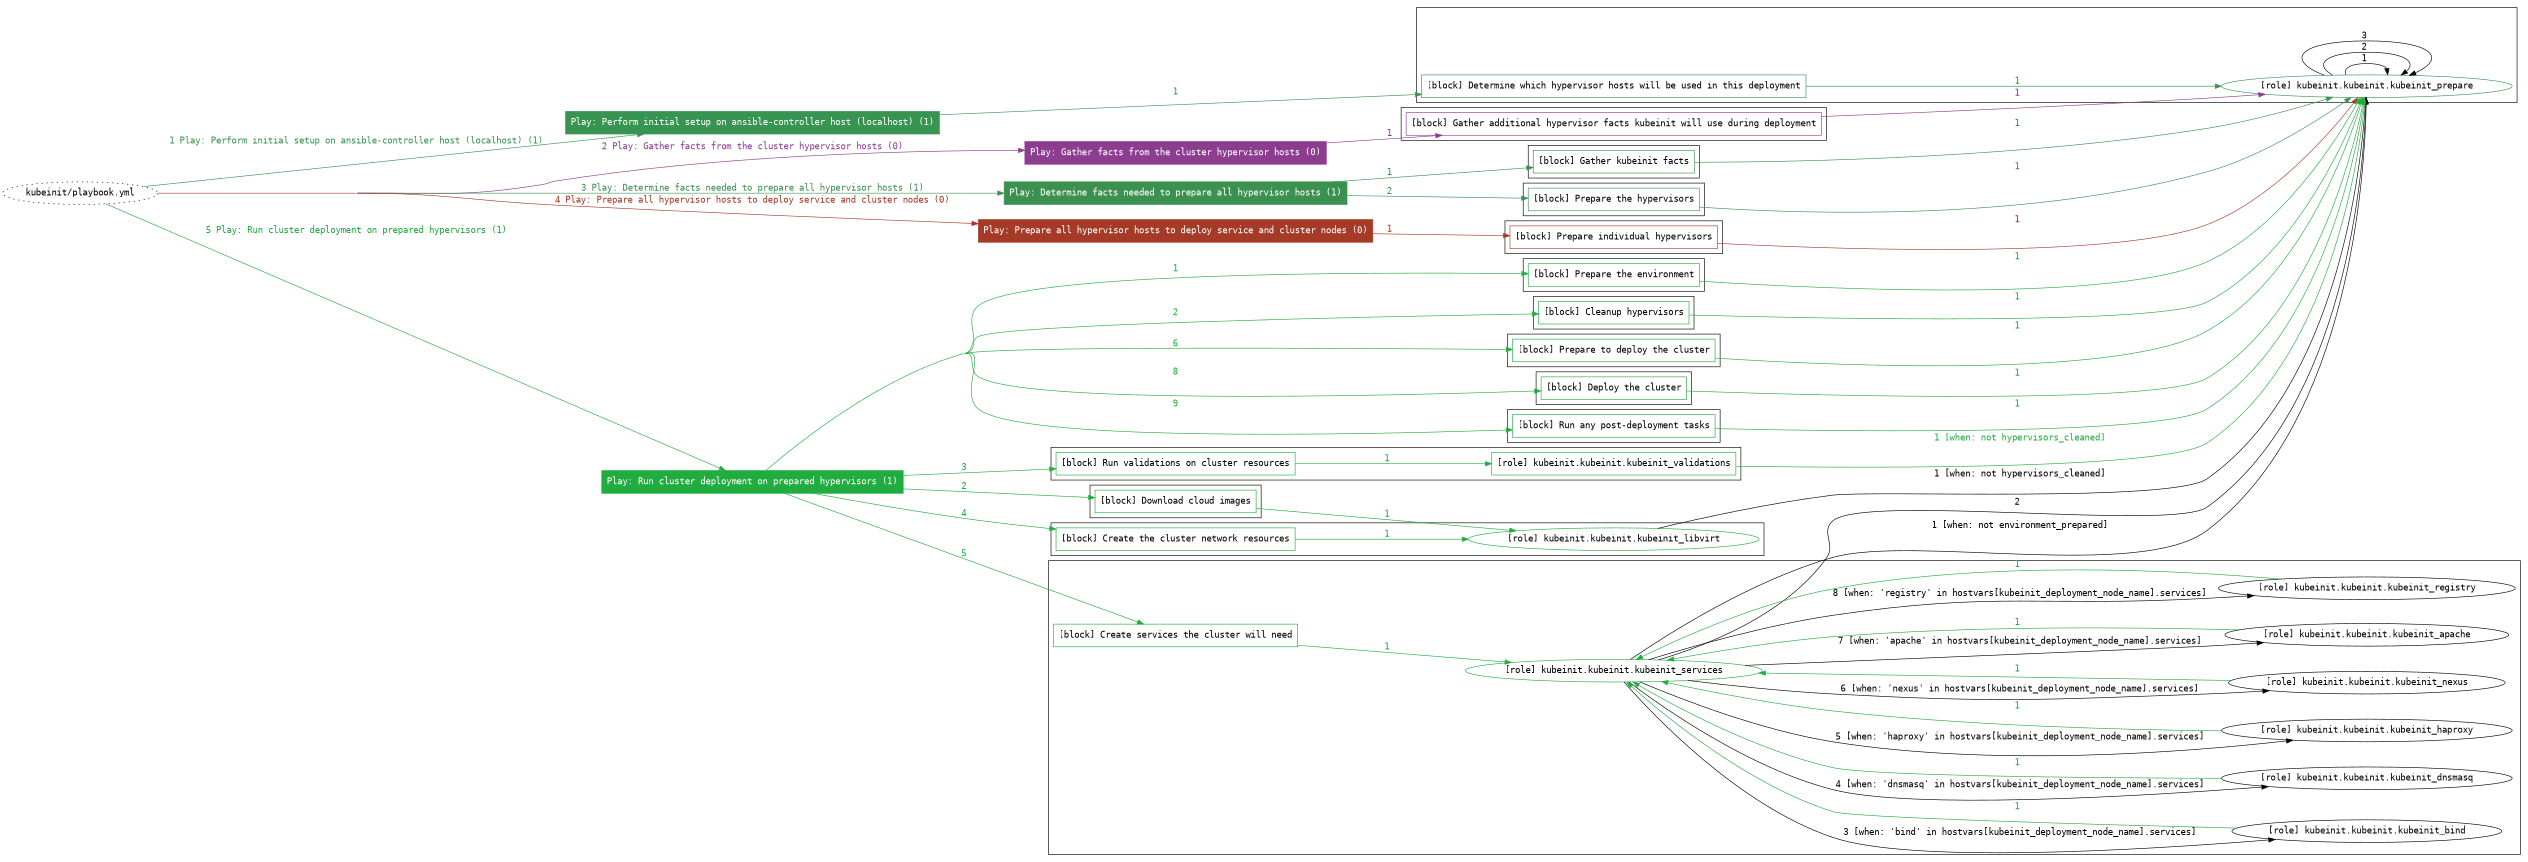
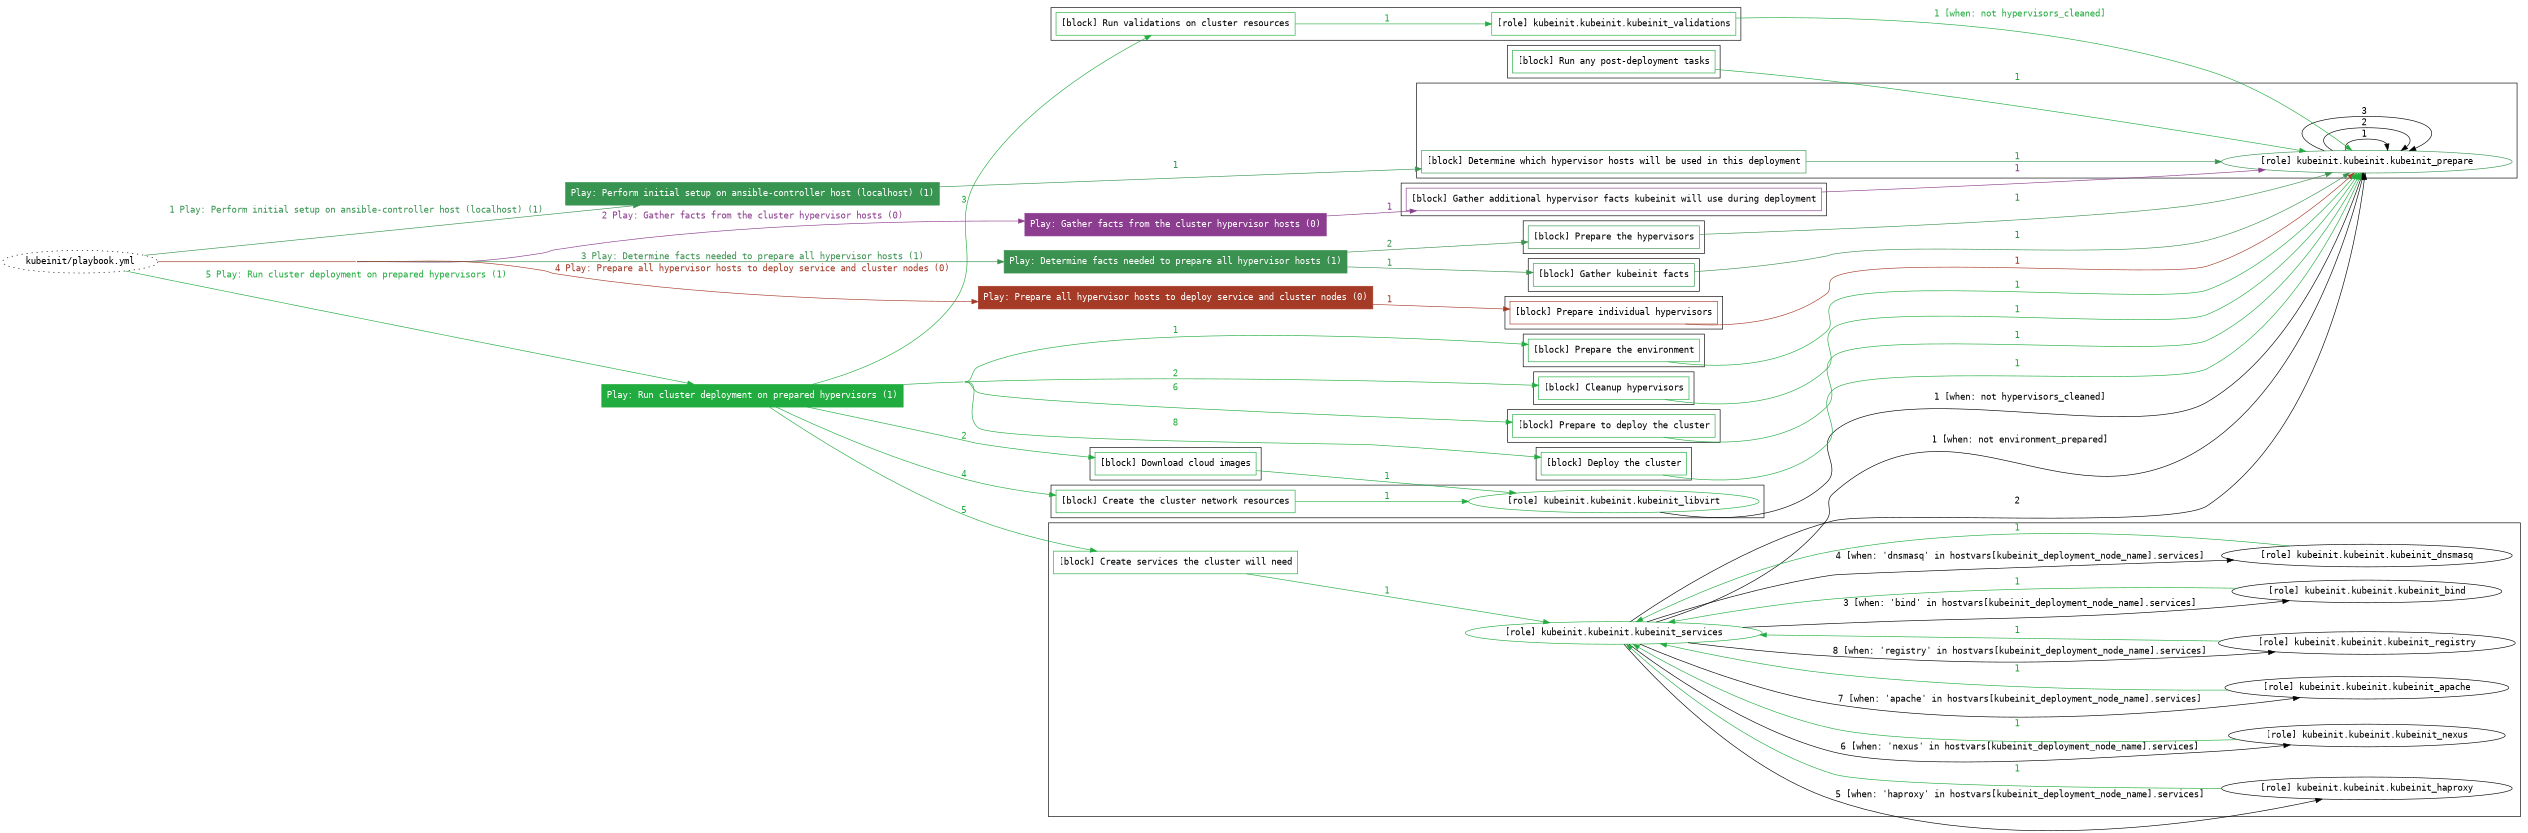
edge "Play: Run cluster deployment on prepared hypervisors (1)" -> "[block] Run any post-deployment tasks": removed, label "9"
